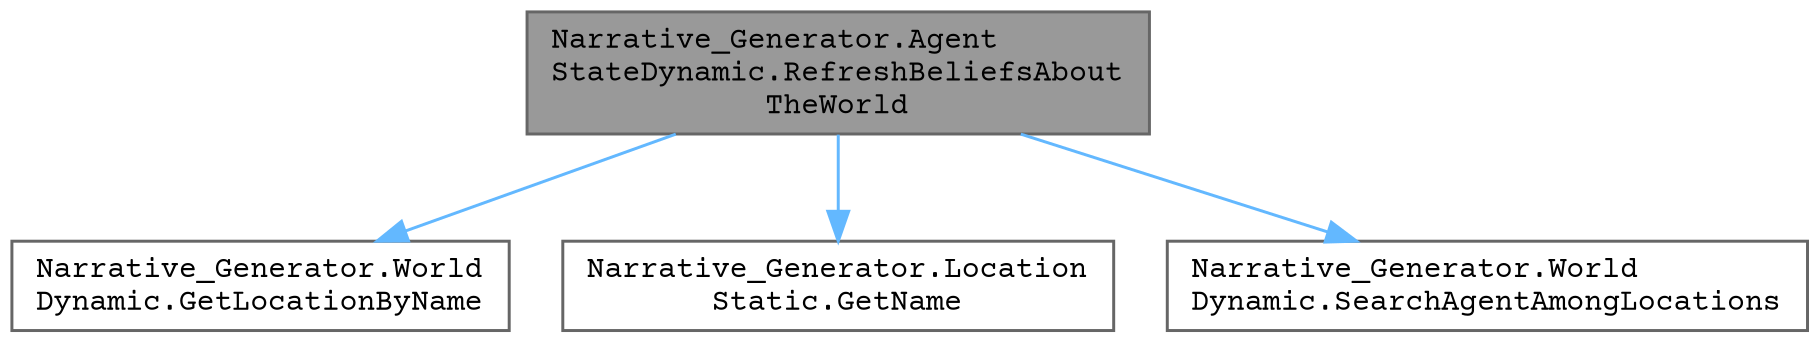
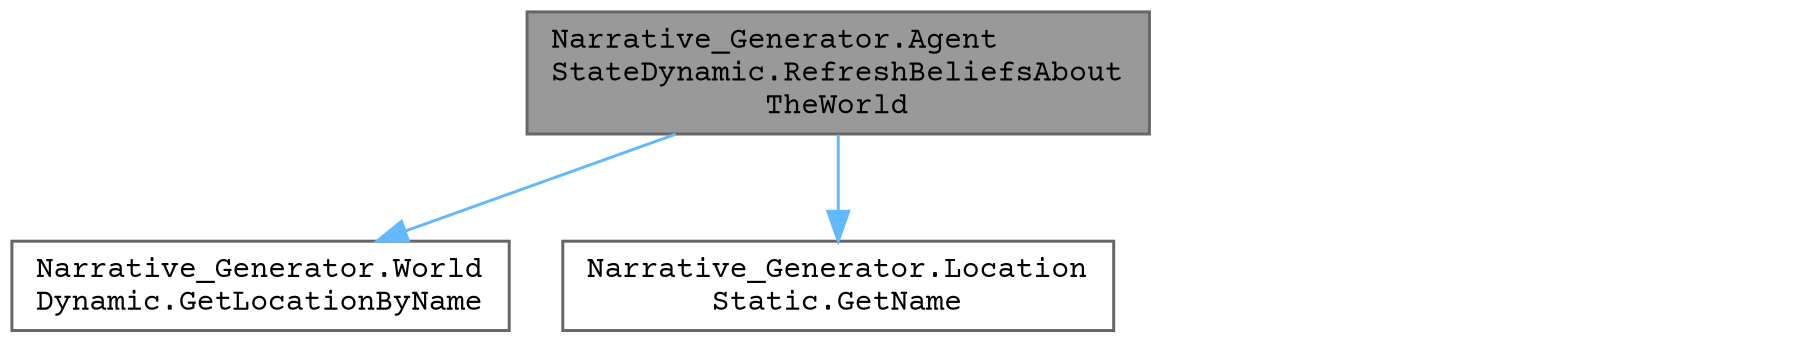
node "Narrative_Generator.World Dynamic.SearchAgentAmongLocations": removed
